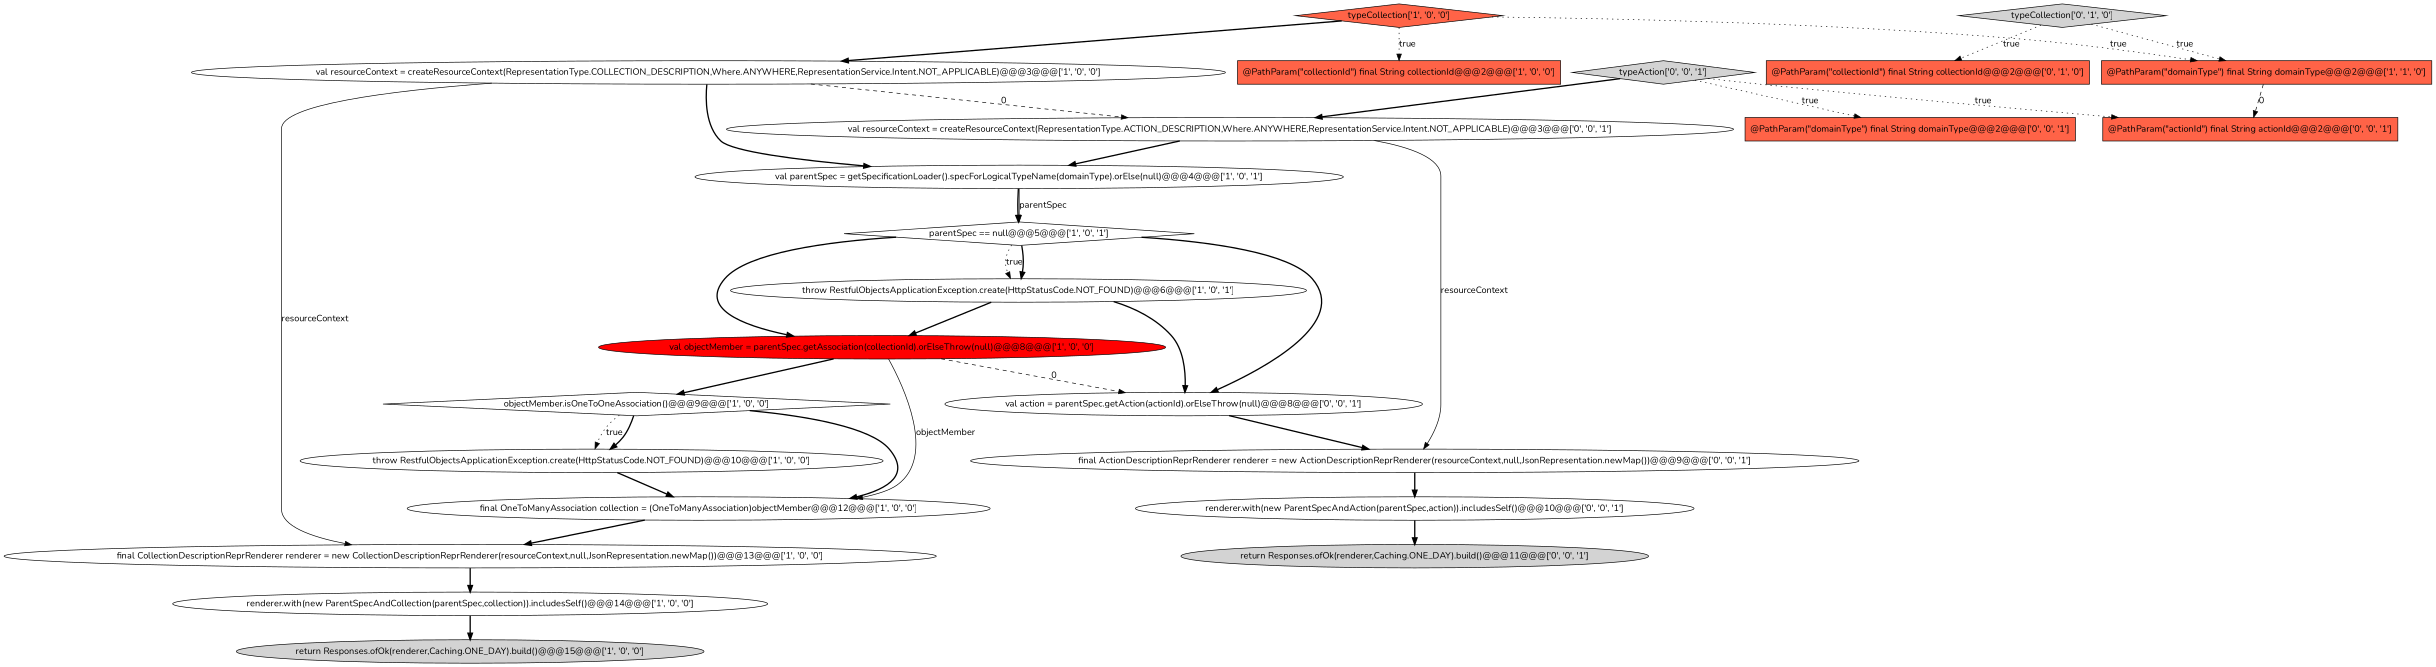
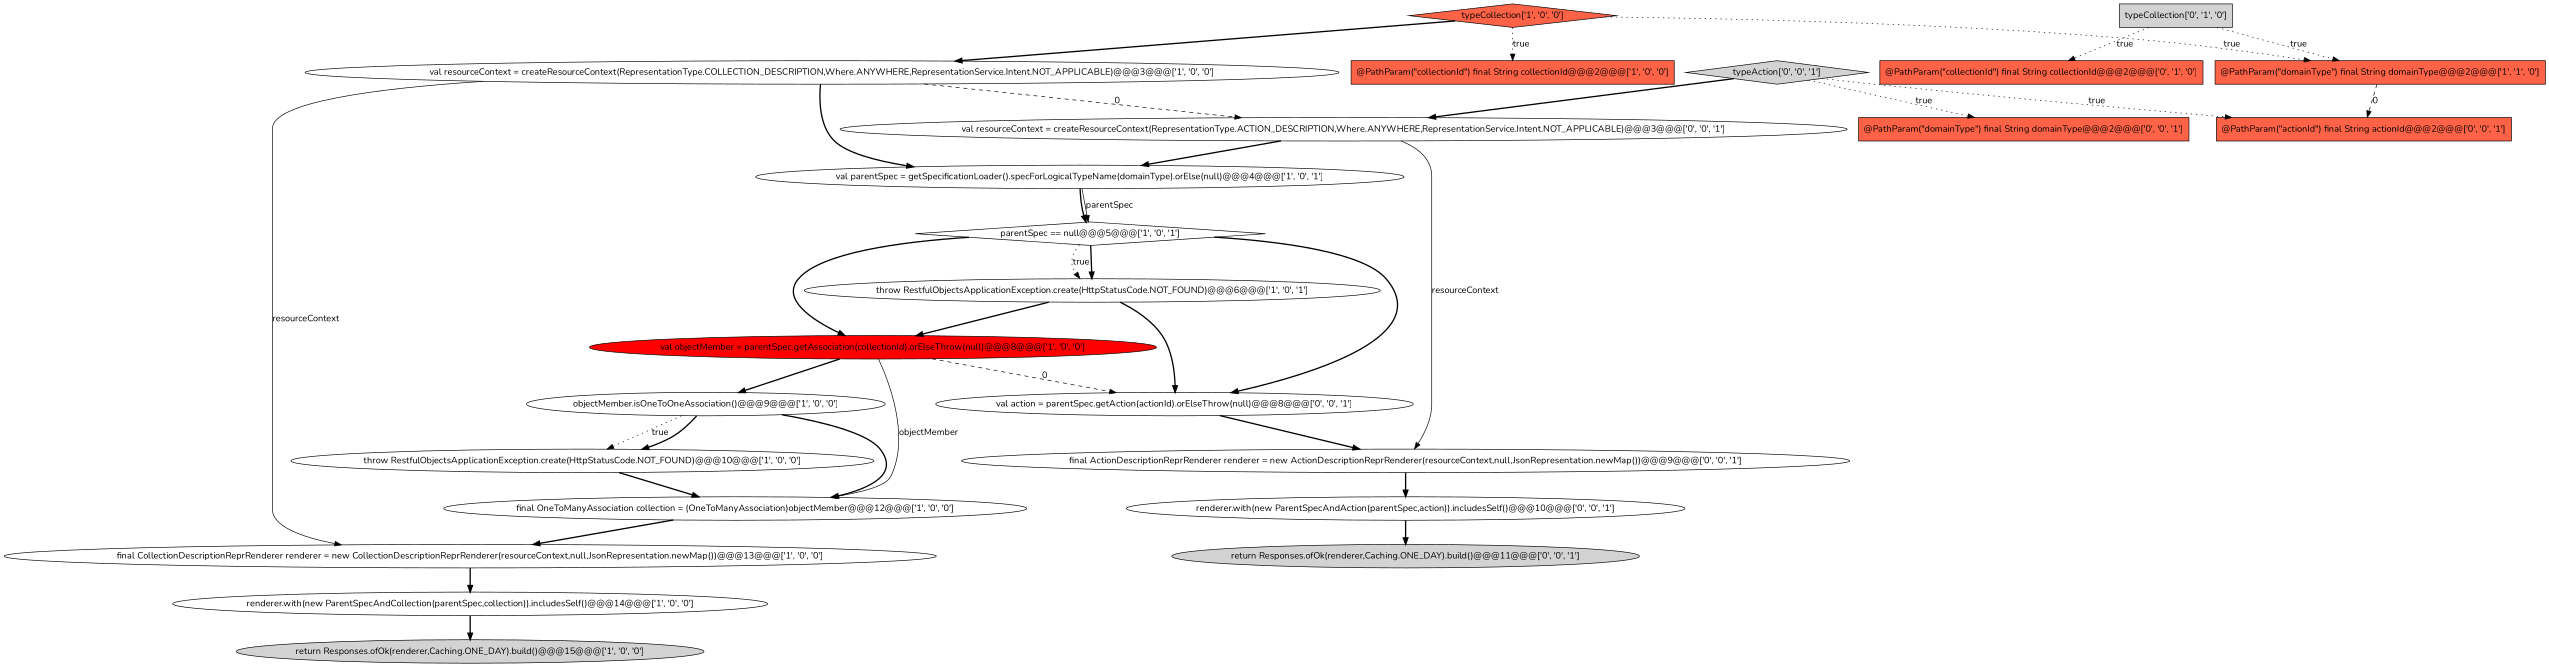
node "typeCollection['0', '1', '0']": shape diamond -> box
node "objectMember.isOneToOneAssociation()@@@9@@@['1', '0', '0']": shape diamond -> ellipse
